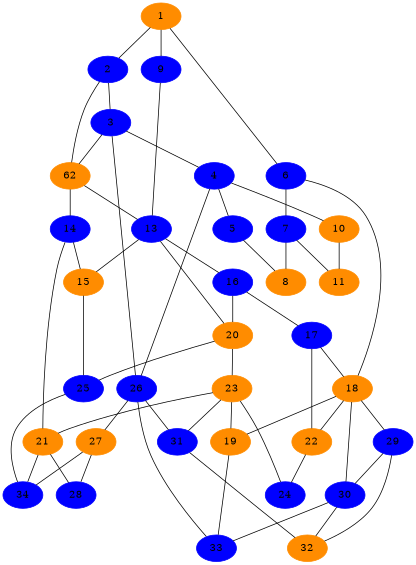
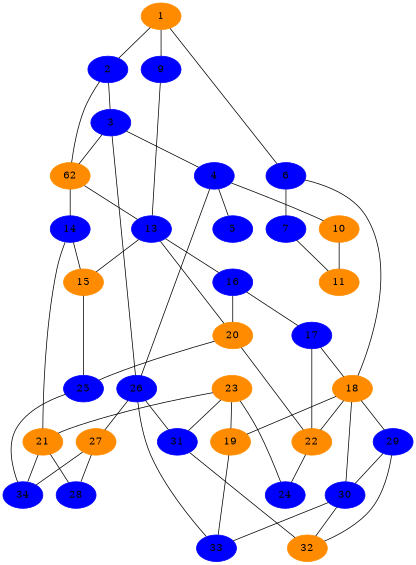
node "8": removed
edge "20" -- "23": now "20" -- "22"
